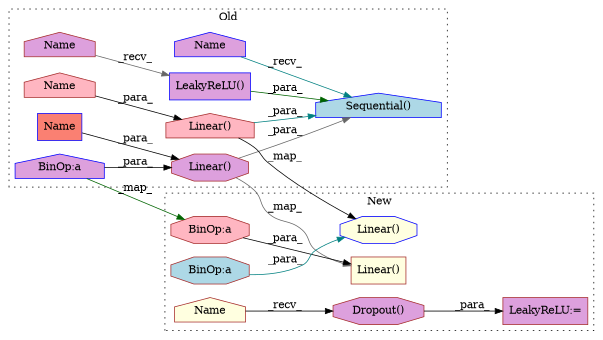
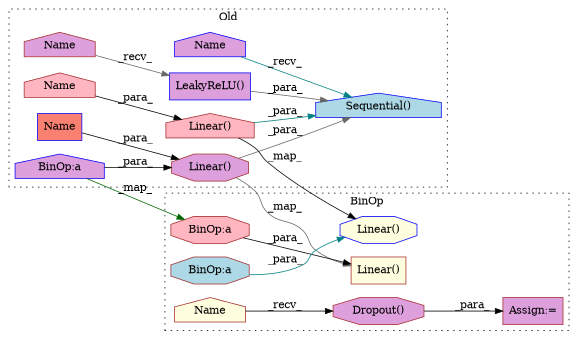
edge "LeakyReLU()" -> "Sequential()": color darkgreen -> gray40
cluster "New": label "New" -> "BinOp"
node "LeakyReLU:=": label "LeakyReLU:=" -> "Assign:="
